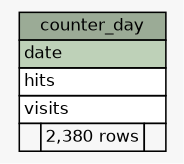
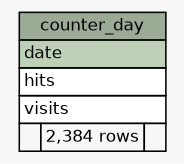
node "counter_day": text "2,380 rows" -> "2,384 rows"
